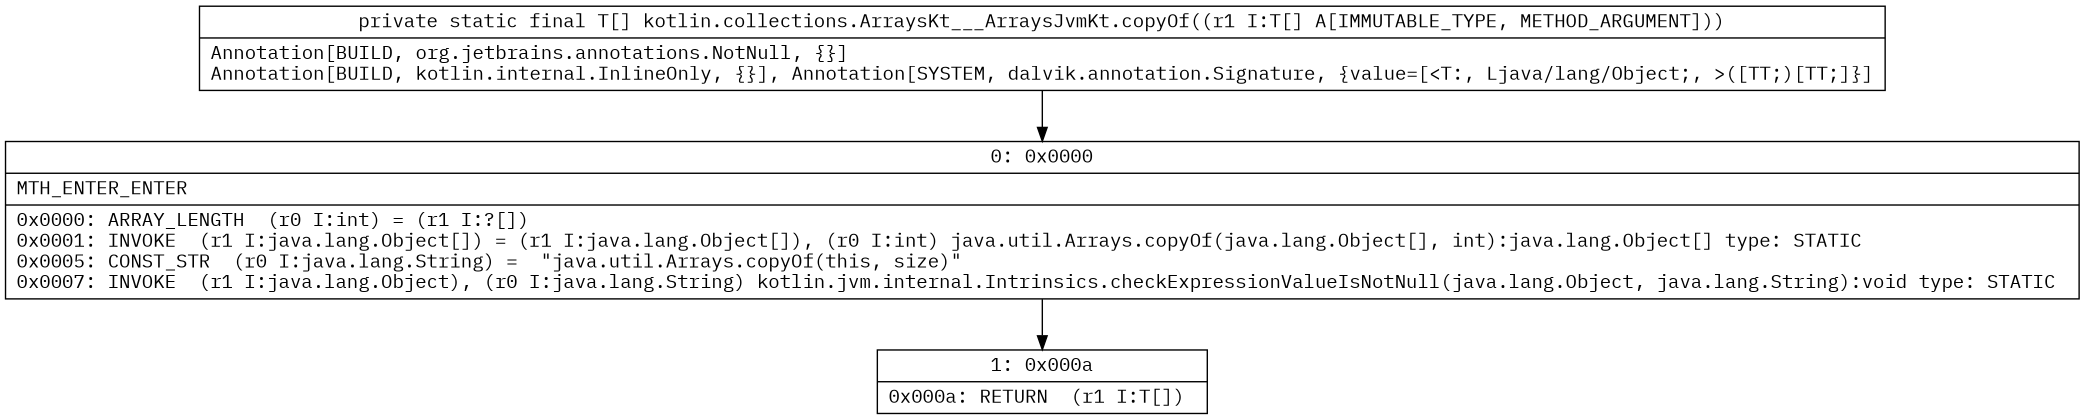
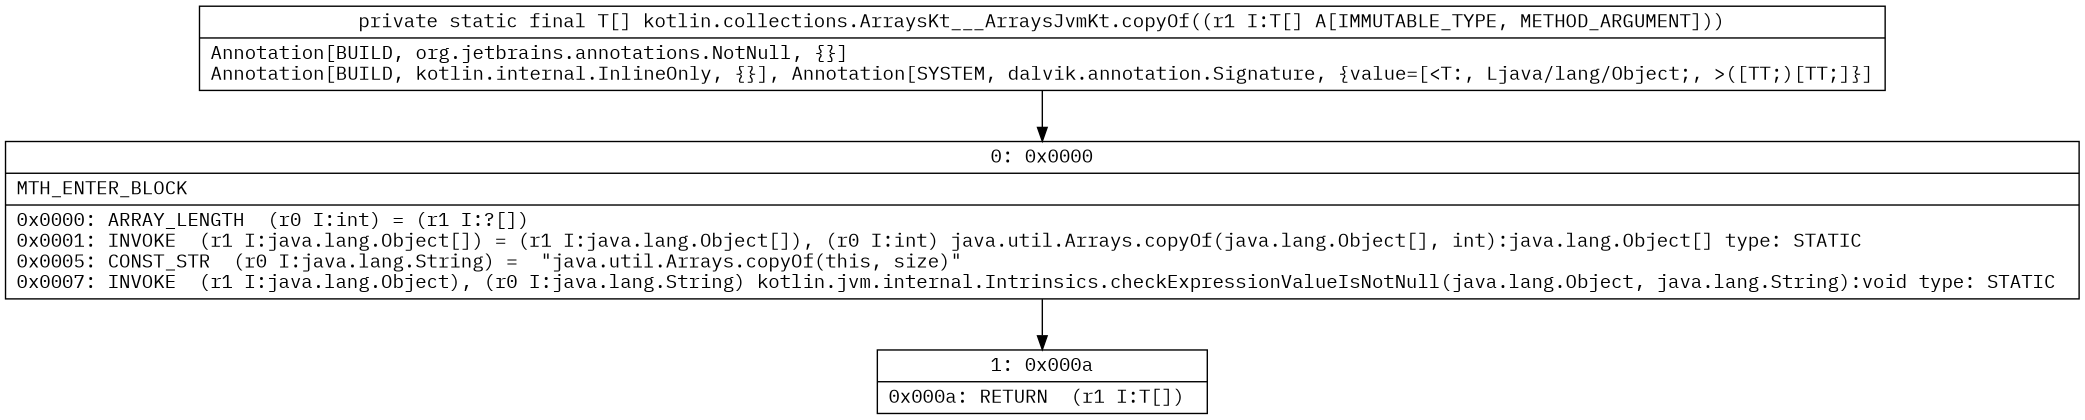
node "0: 0x0000": text "MTH_ENTER_ENTER" -> "MTH_ENTER_BLOCK"
